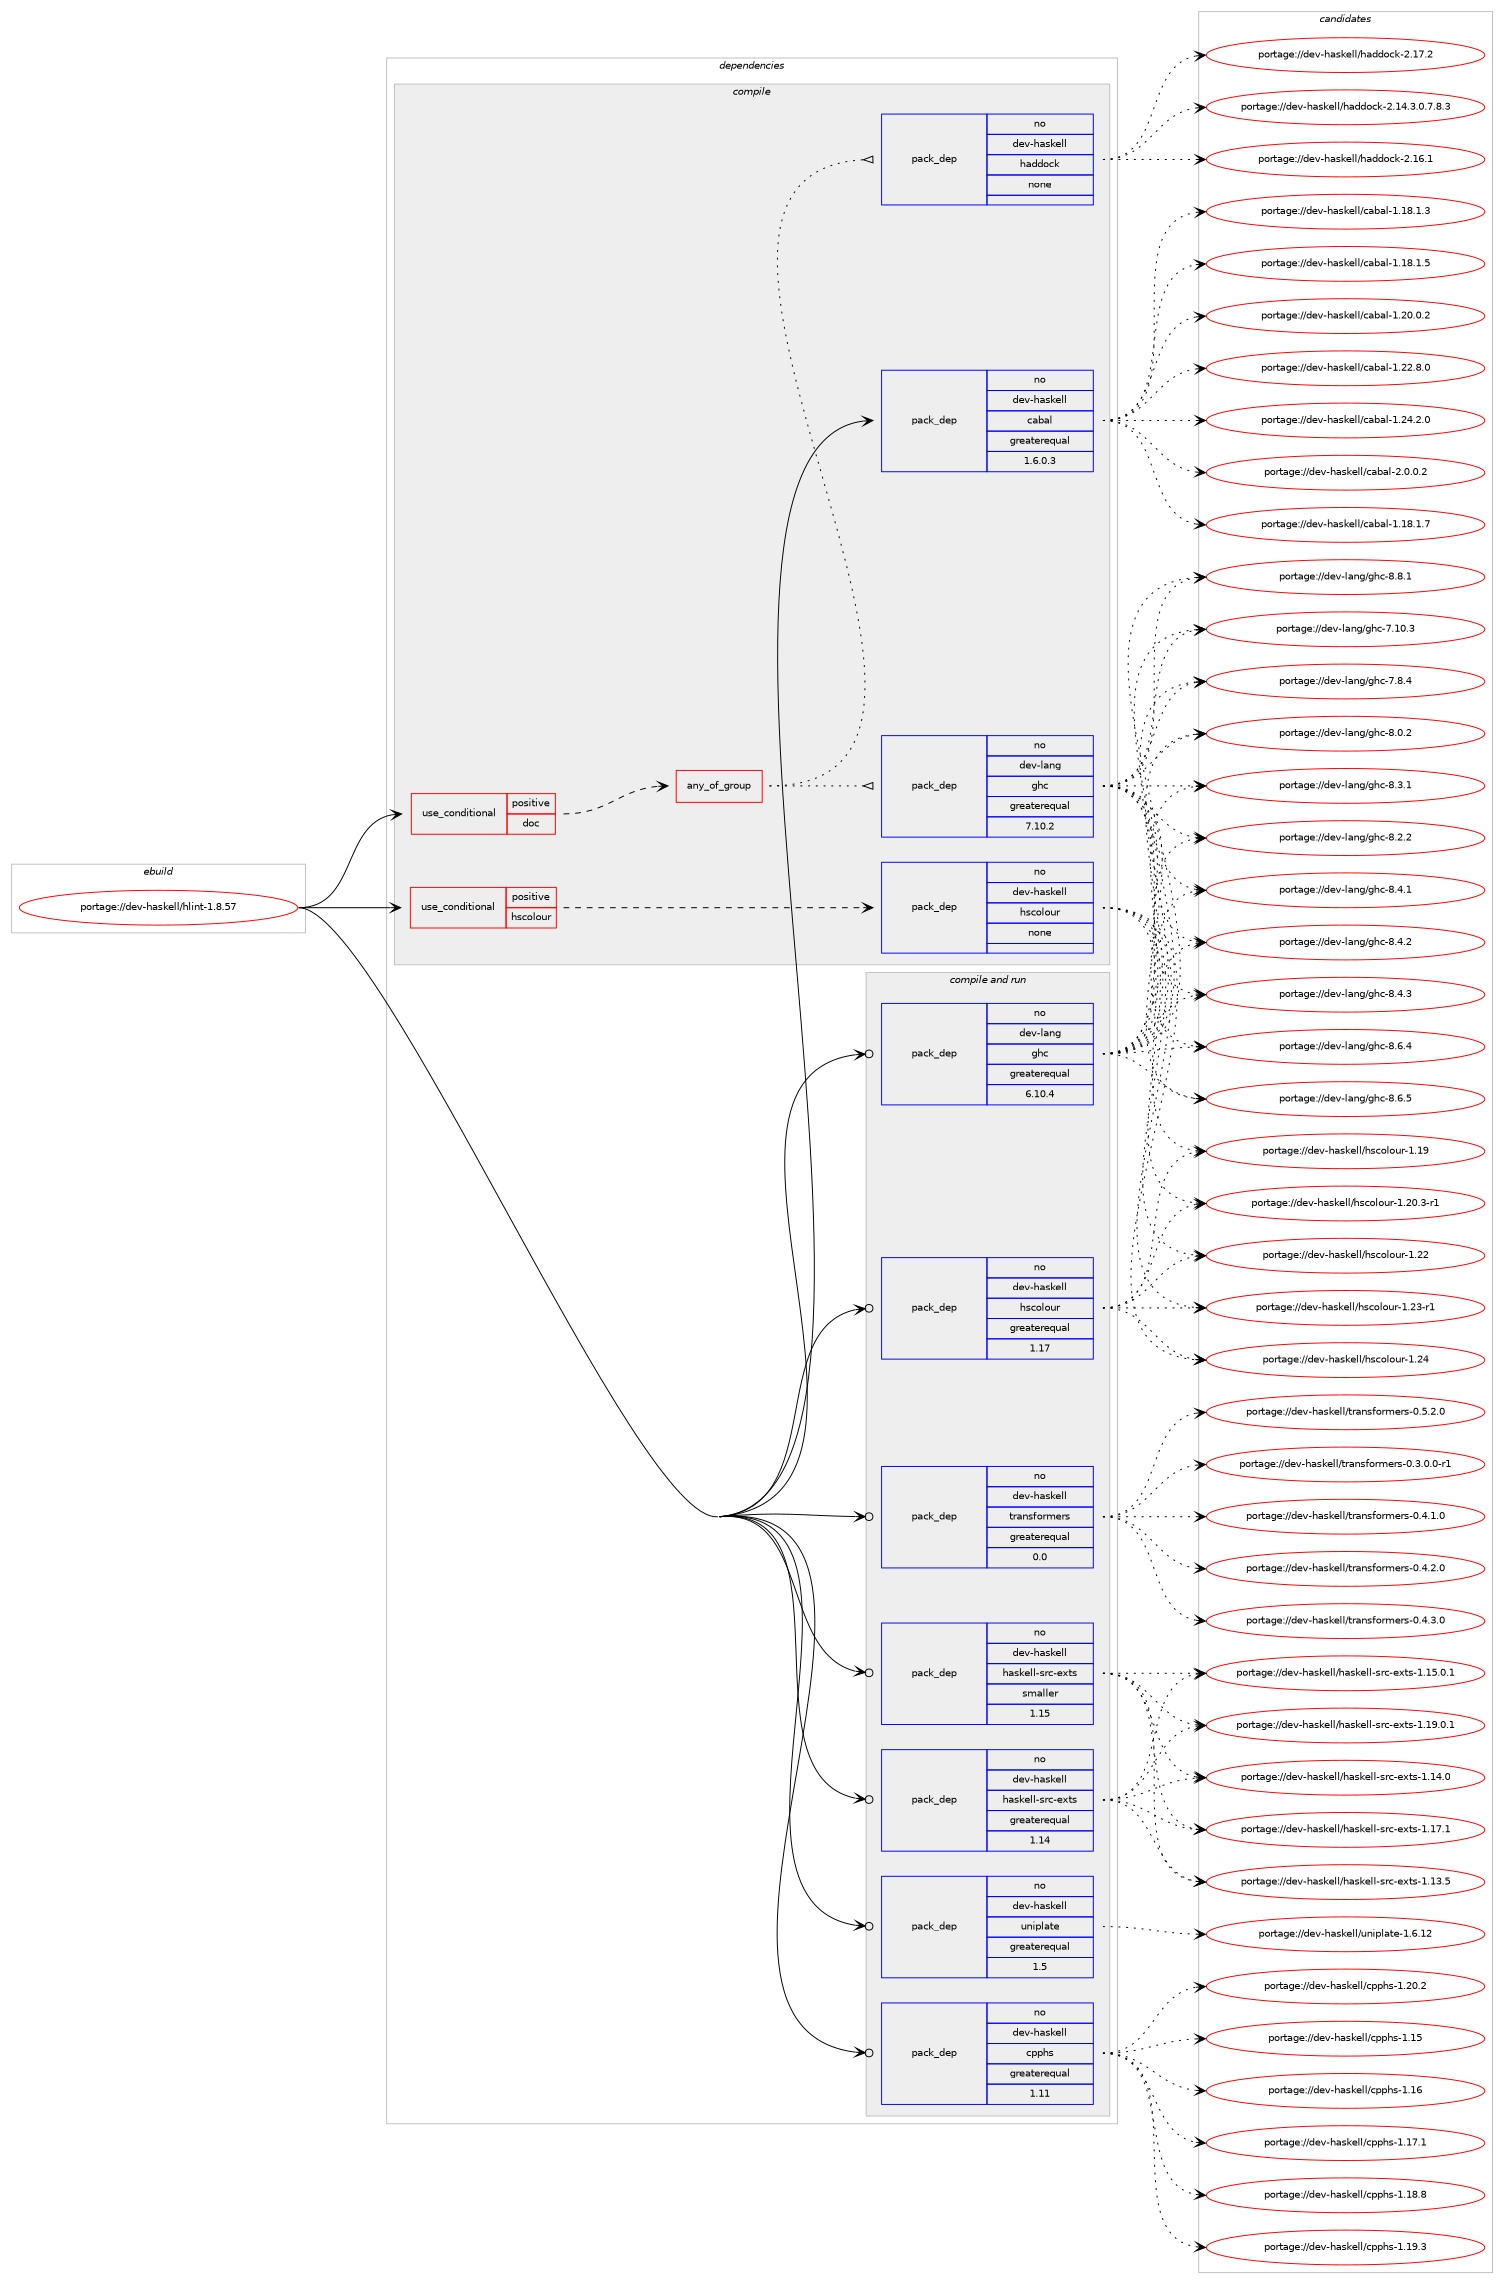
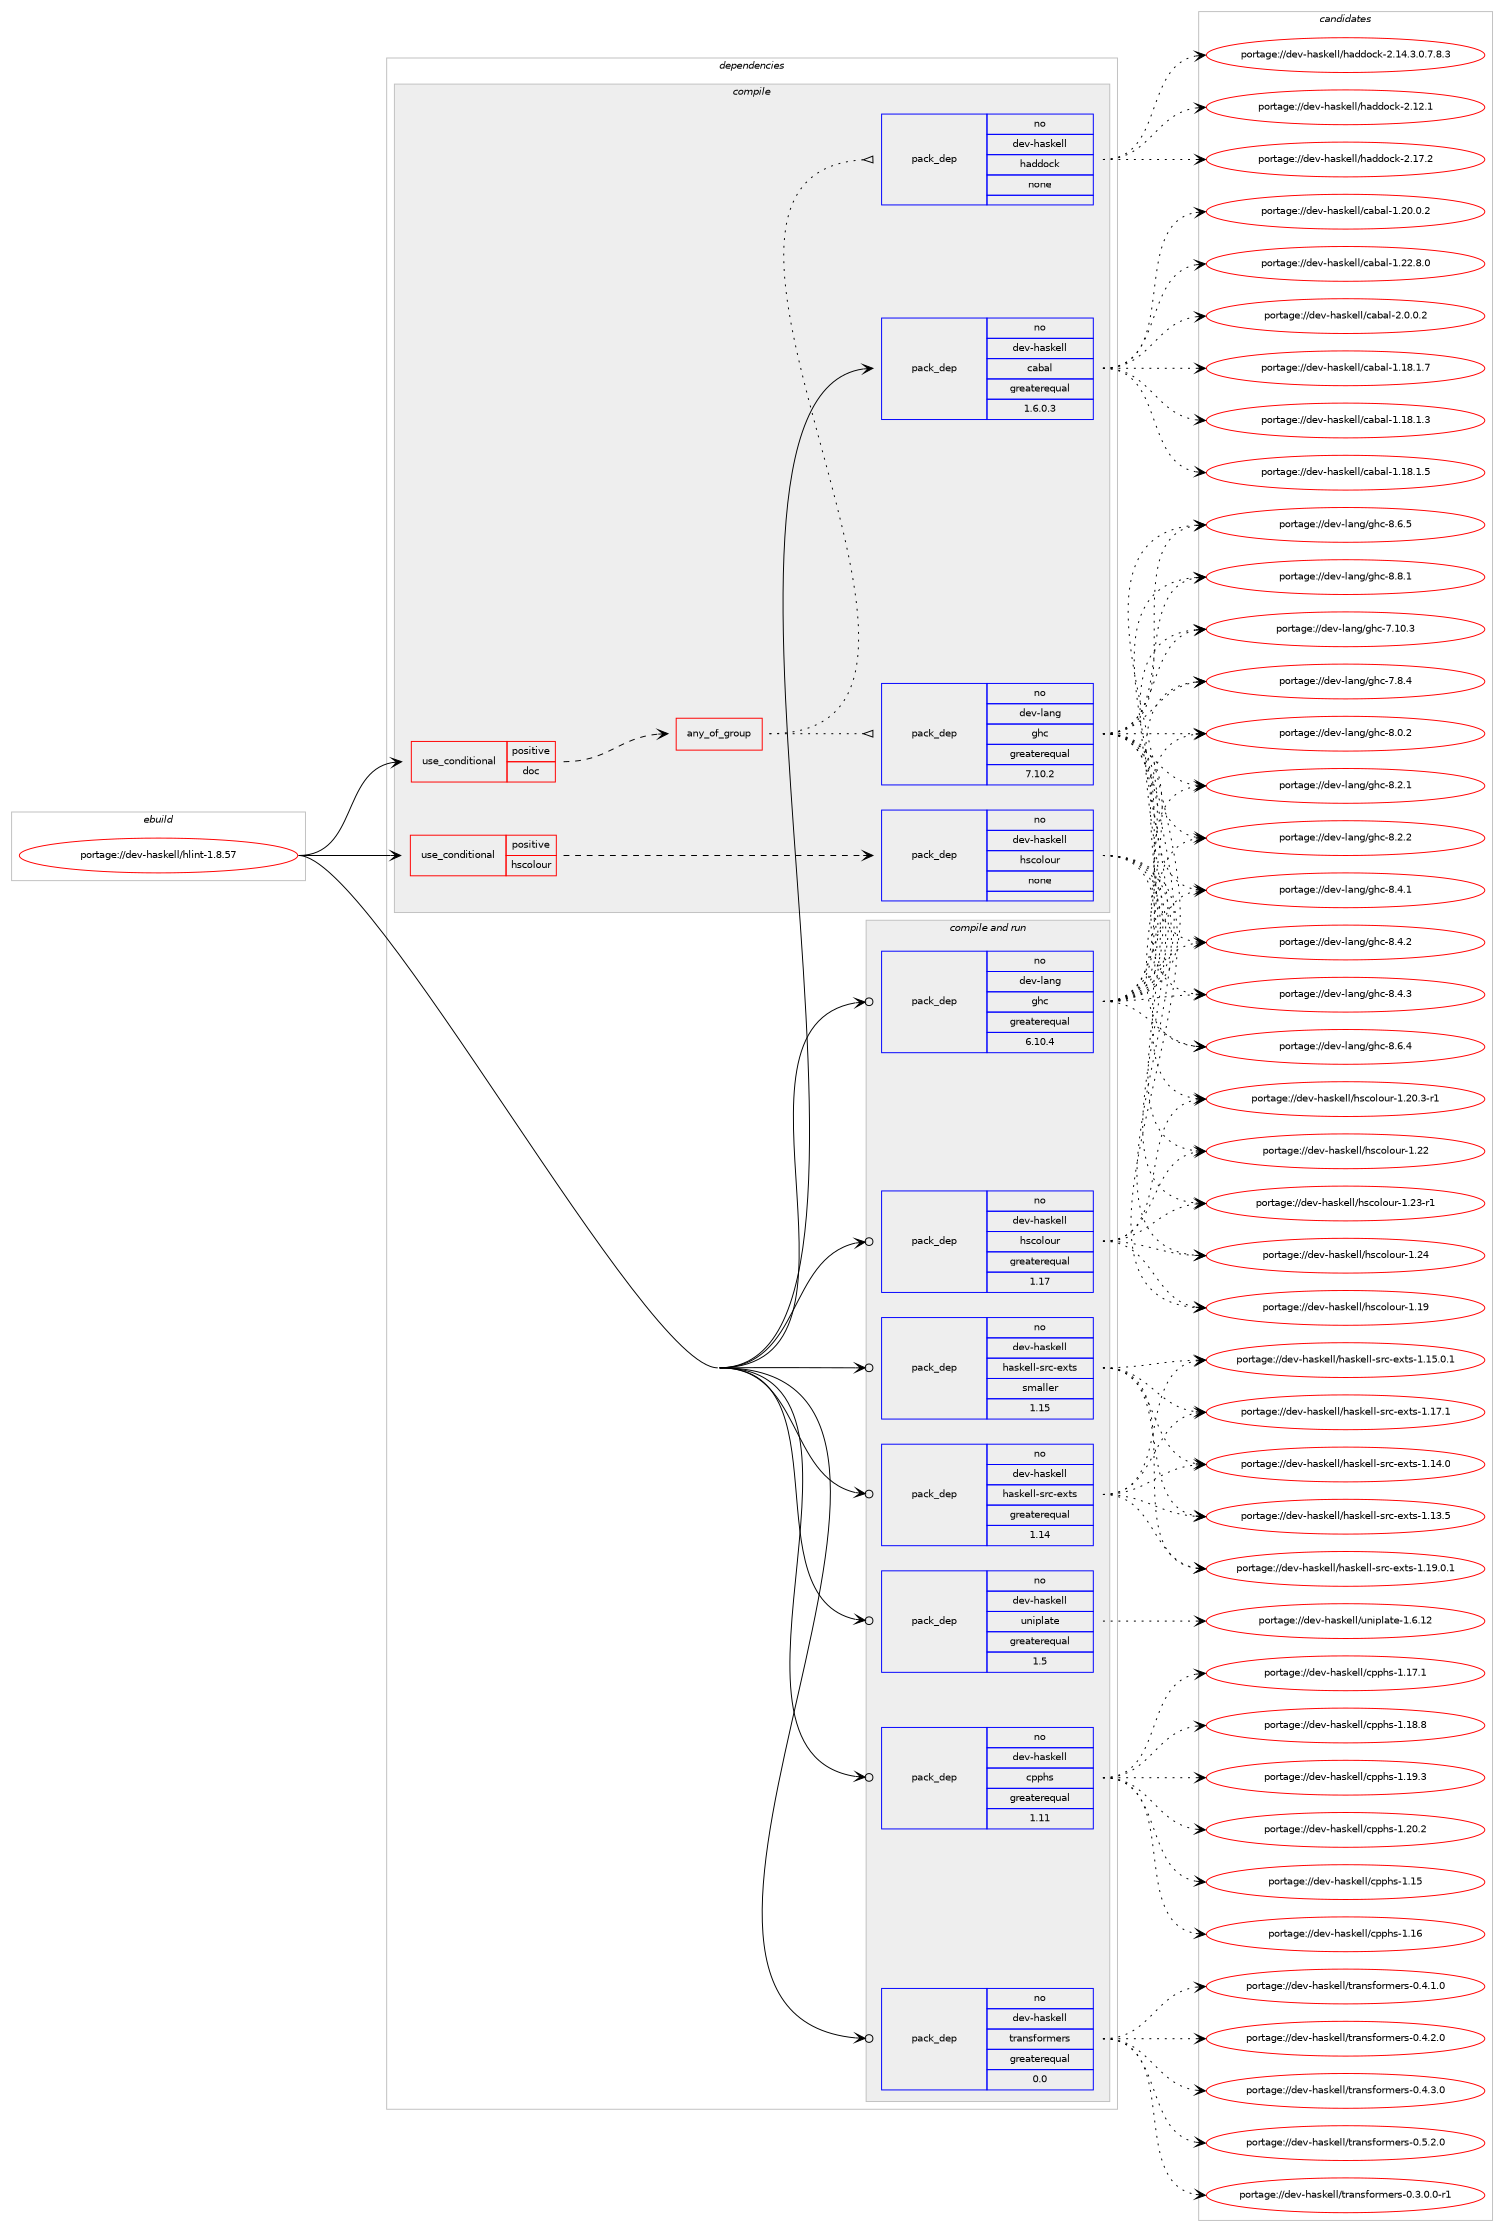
node "portage://dev-haskell/haddock-2.16.1": label "portage://dev-haskell/haddock-2.16.1" -> "portage://dev-haskell/haddock-2.12.1"
node "portage://dev-haskell/cabal-1.24.2.0": removed
node "portage://dev-lang/ghc-8.3.1": label "portage://dev-lang/ghc-8.3.1" -> "portage://dev-lang/ghc-8.2.1"
